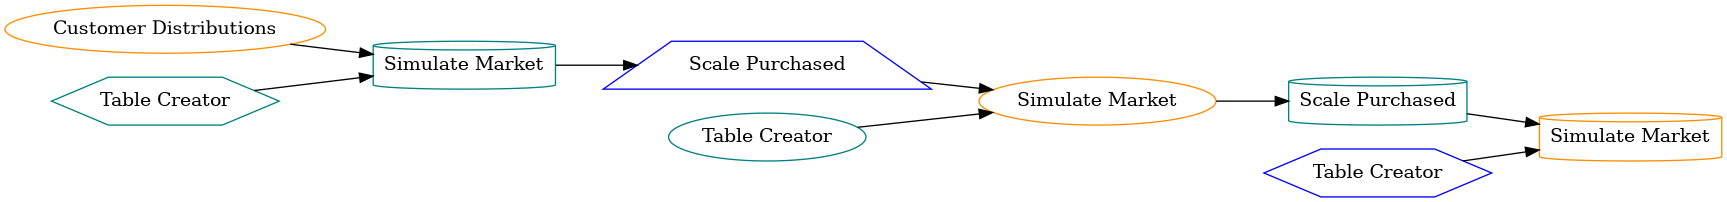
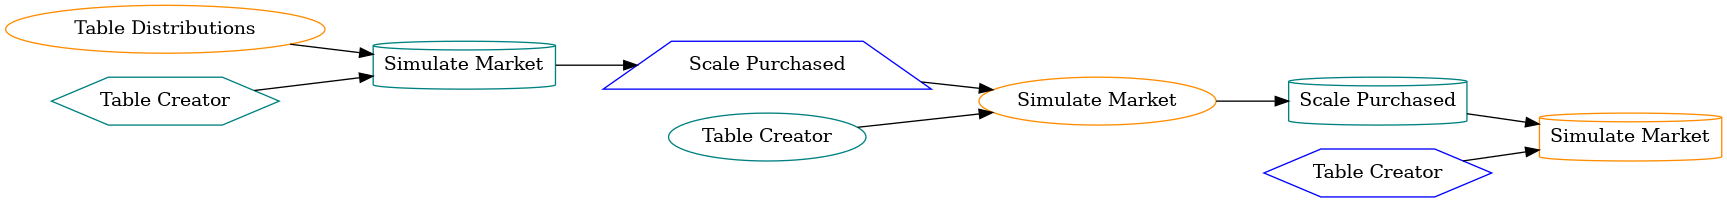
node "Customer Distributions": label "Customer Distributions" -> "Table Distributions"
